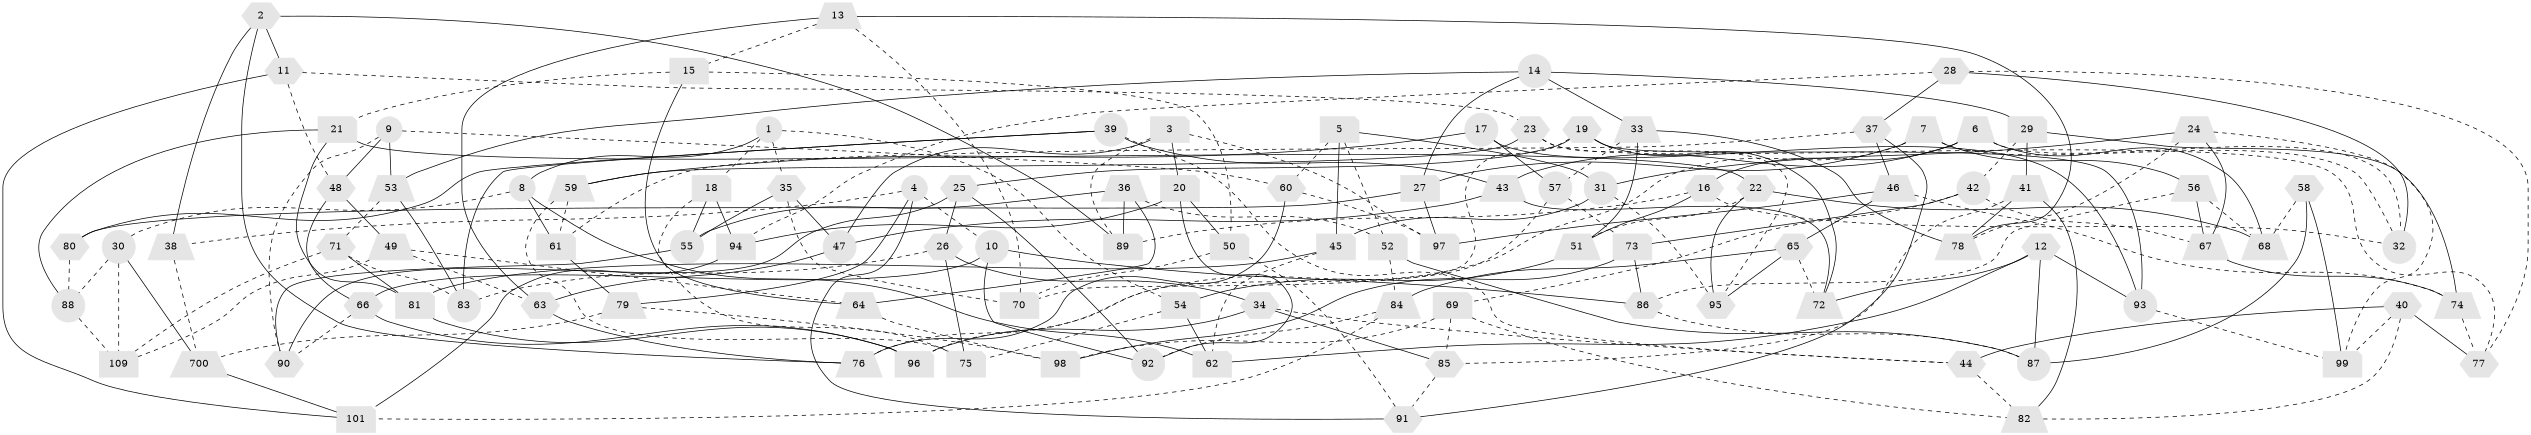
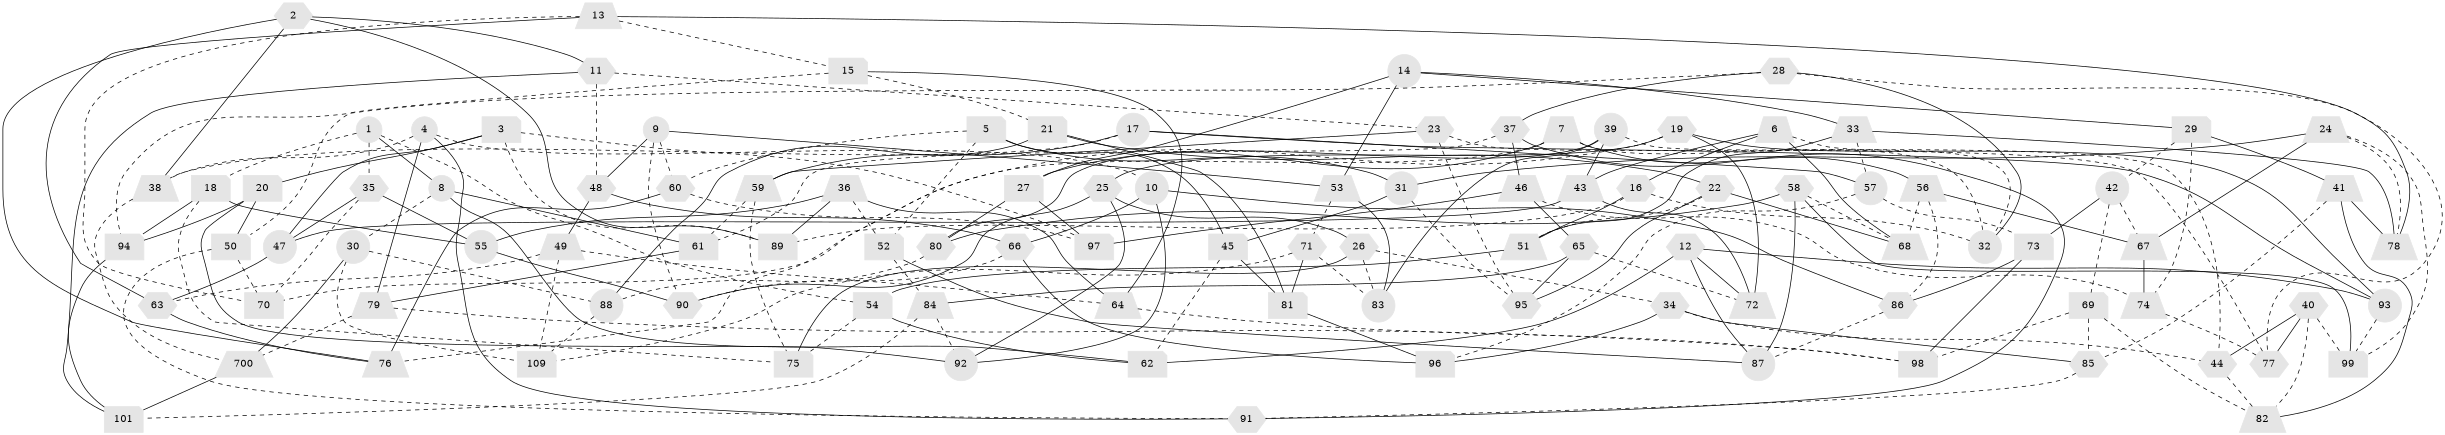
edge "17" -- "38": added
edge "29" -- "74": style solid -> dashed
edge "58" -- "80": added
edge "26" -- "34": style solid -> dashed
